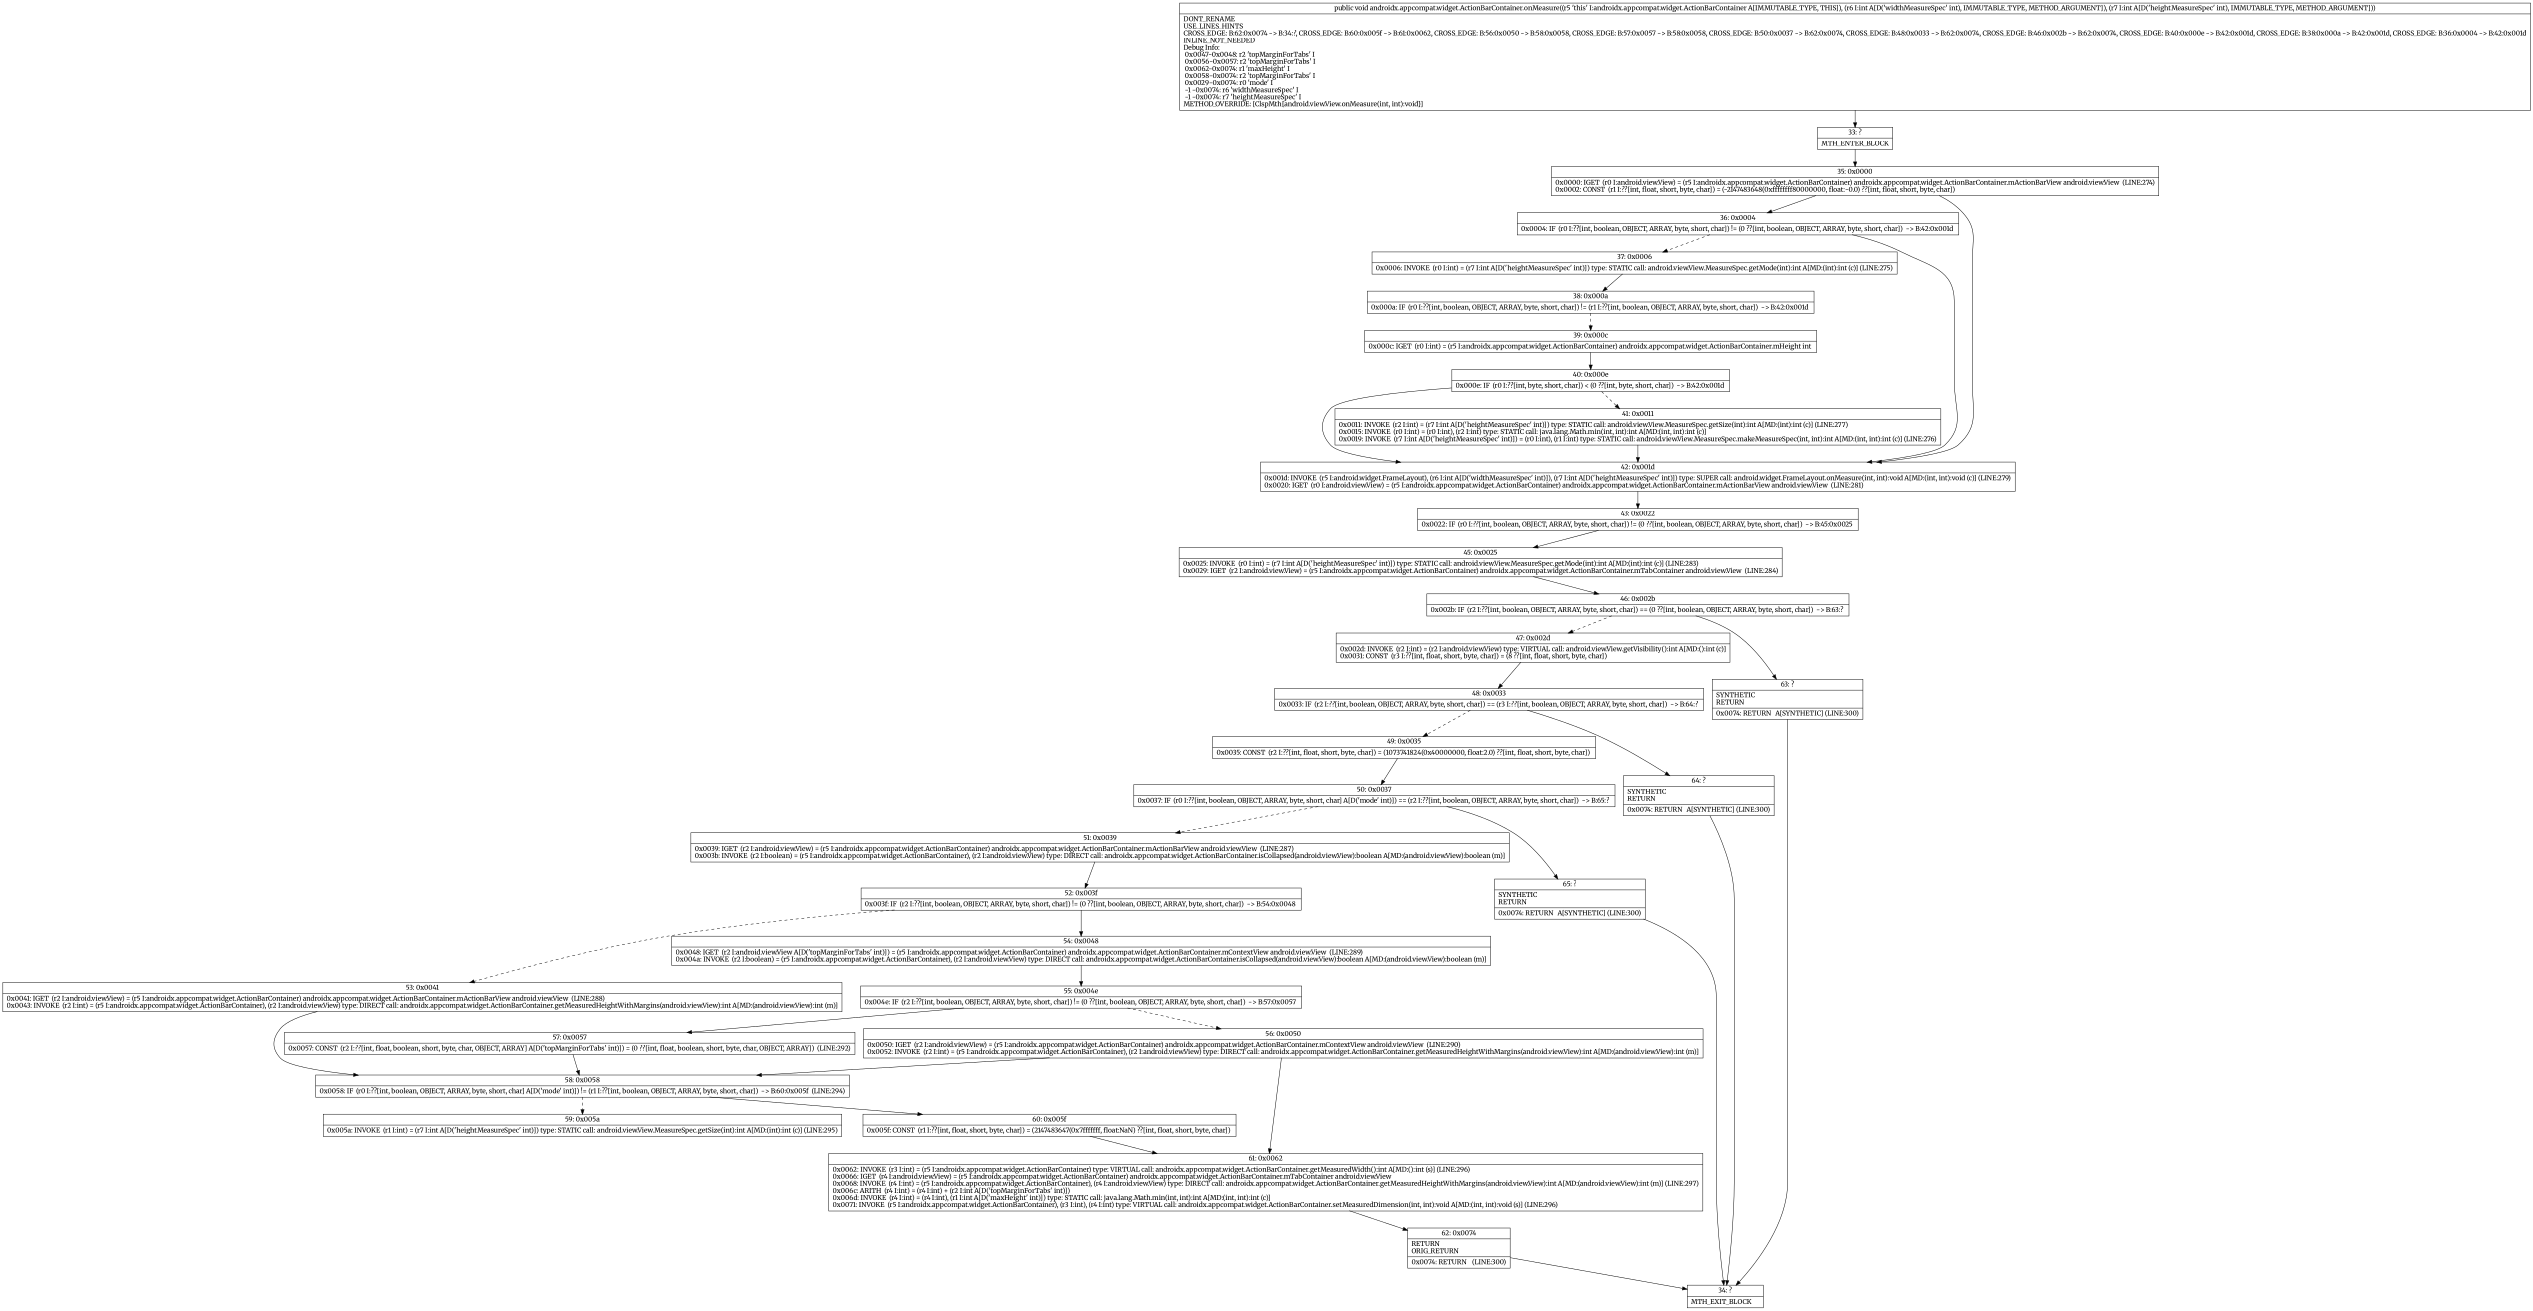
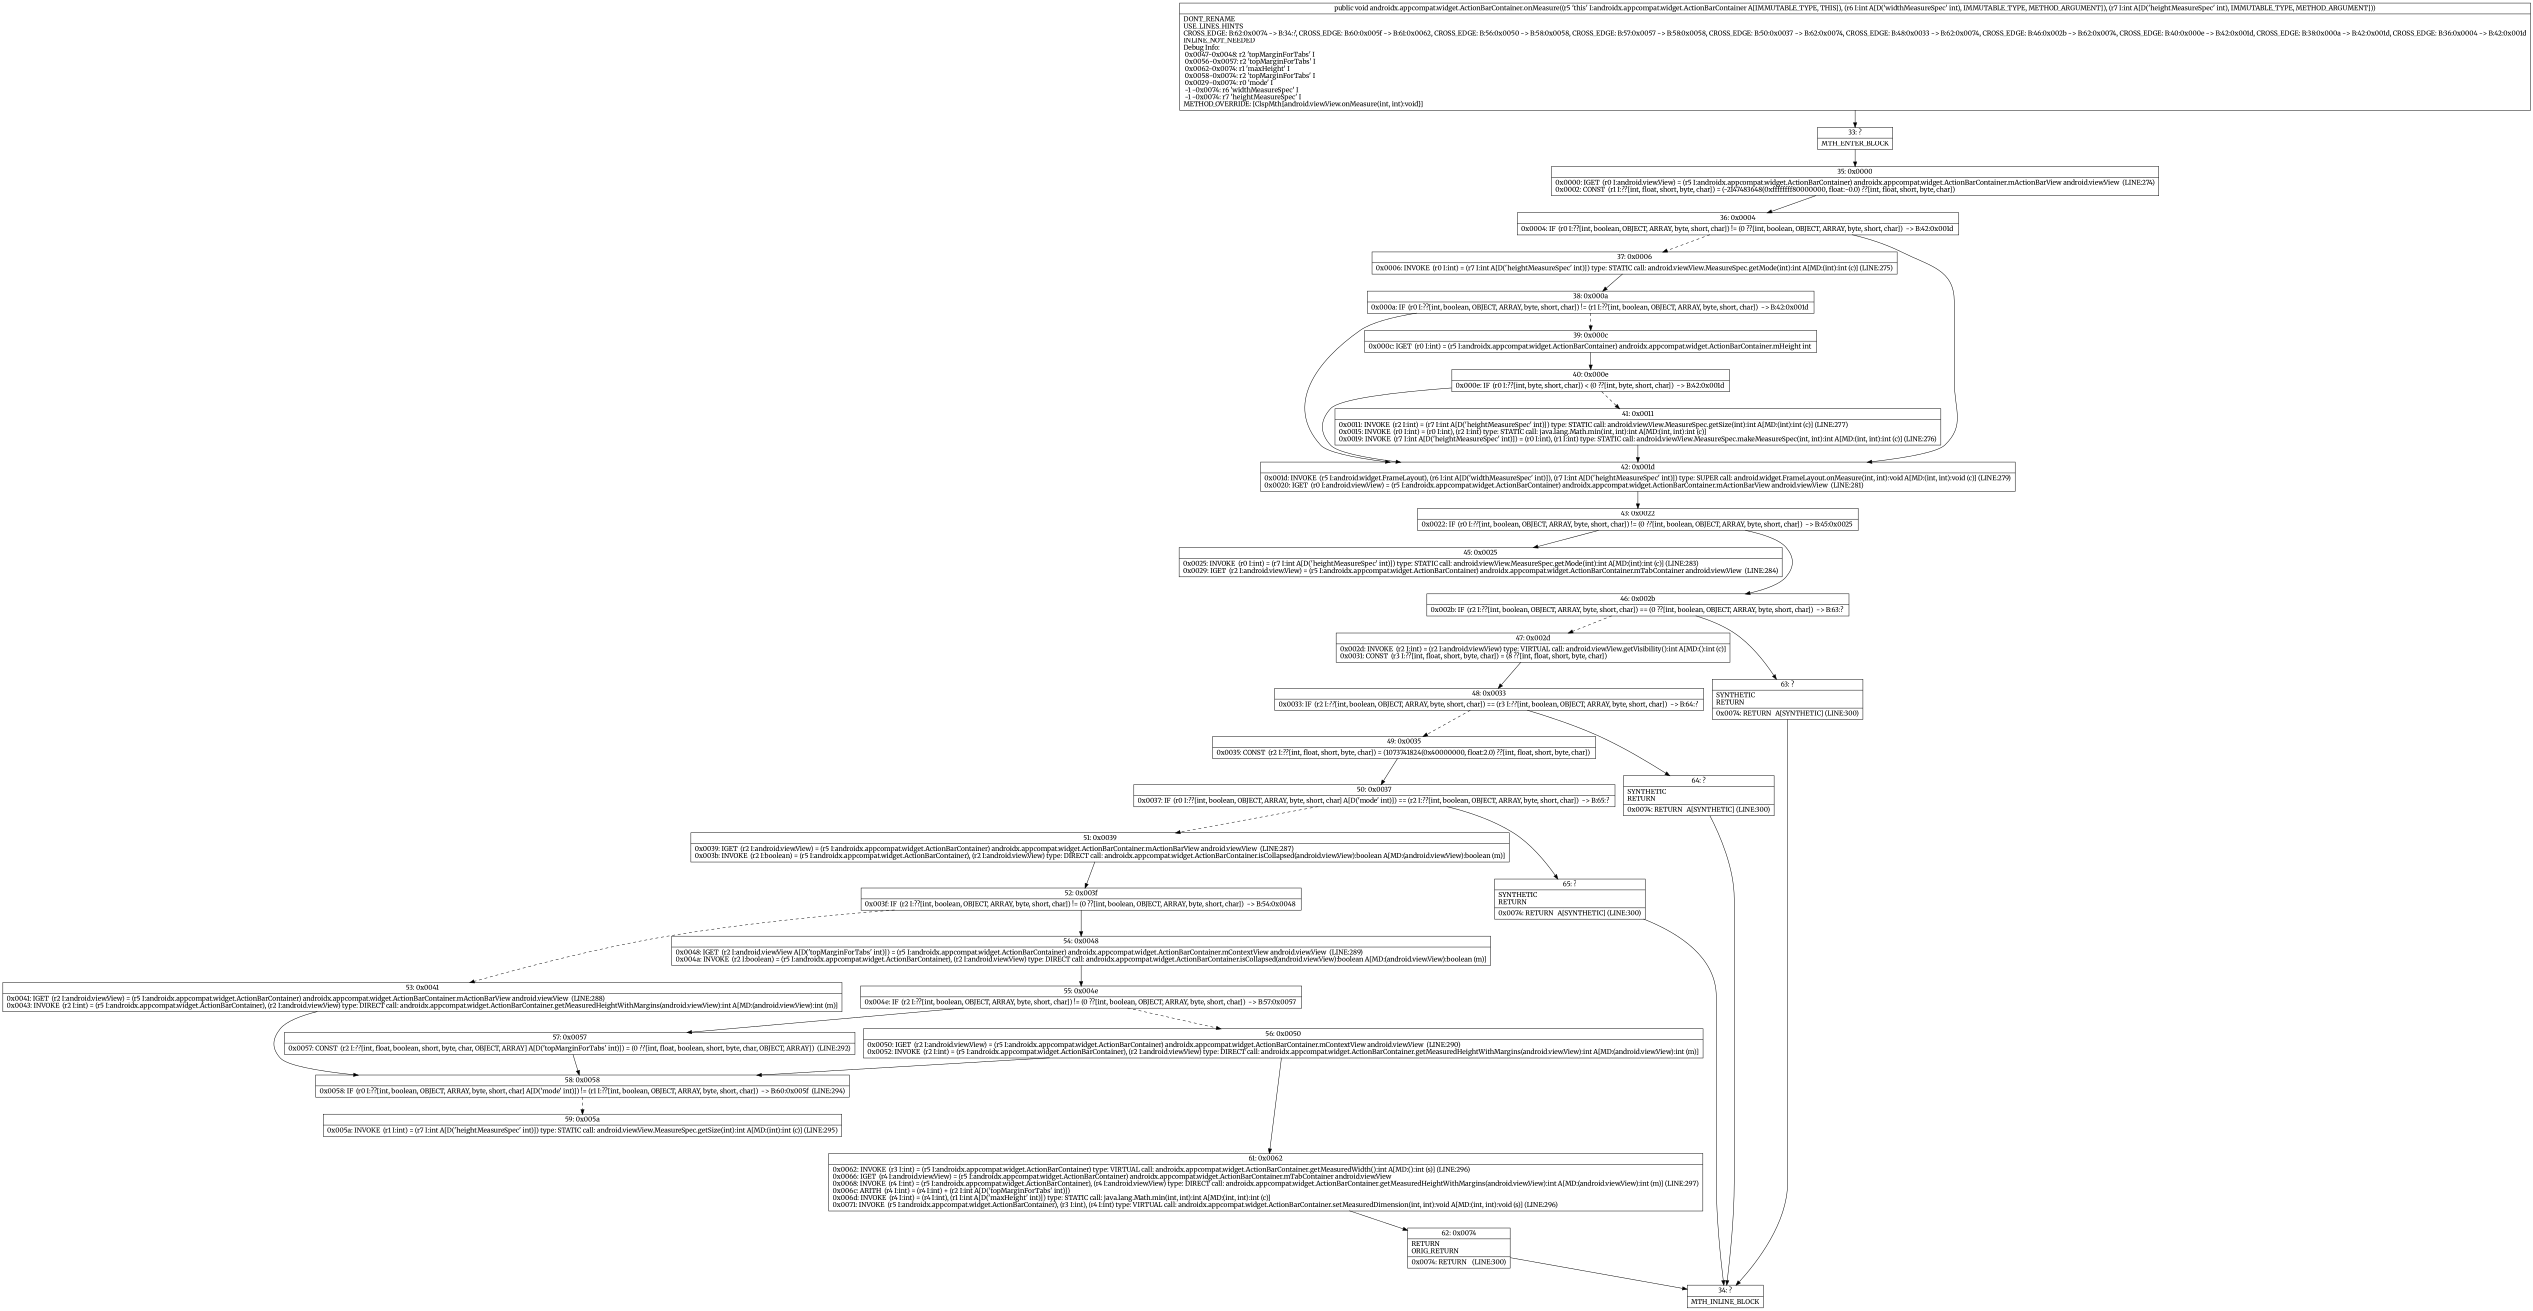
edge "35: 0x0000" -> "42: 0x001d": now "38: 0x000a" -> "42: 0x001d"
edge "45: 0x0025" -> "46: 0x002b": now "43: 0x0022" -> "46: 0x002b"
node "60: 0x005f": removed
node "34: ?": text "MTH_EXIT_BLOCK" -> "MTH_INLINE_BLOCK"
